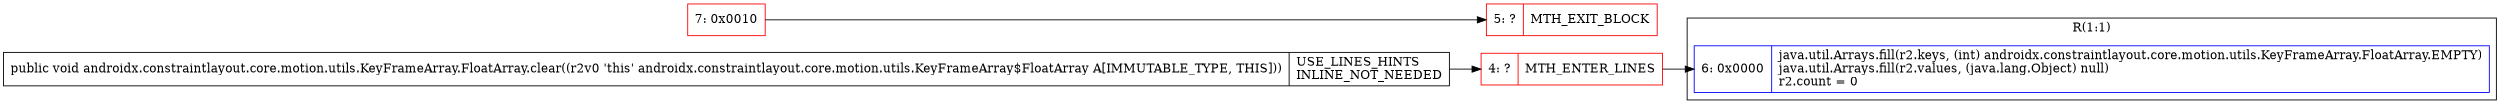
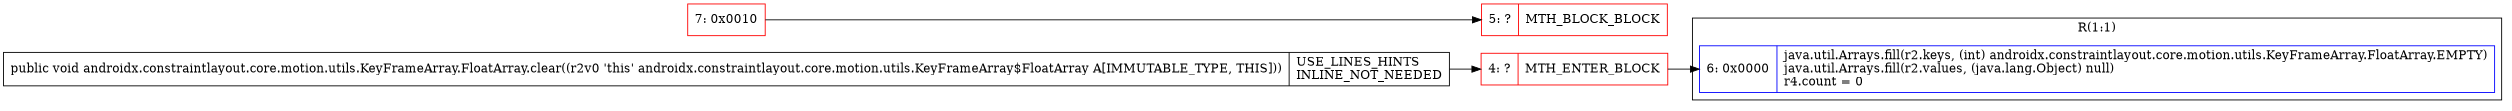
node "5: ?": text "MTH_EXIT_BLOCK" -> "MTH_BLOCK_BLOCK"
node "4: ?": text "MTH_ENTER_LINES" -> "MTH_ENTER_BLOCK"
node "6: 0x0000": text "r2.count = 0" -> "r4.count = 0"
